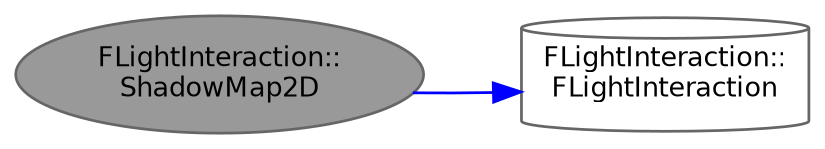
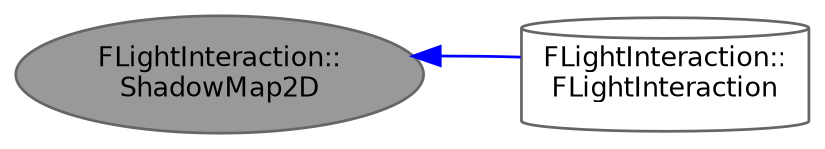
edge "FLightInteraction:: ShadowMap2D" -> "FLightInteraction:: FLightInteraction": reversed
